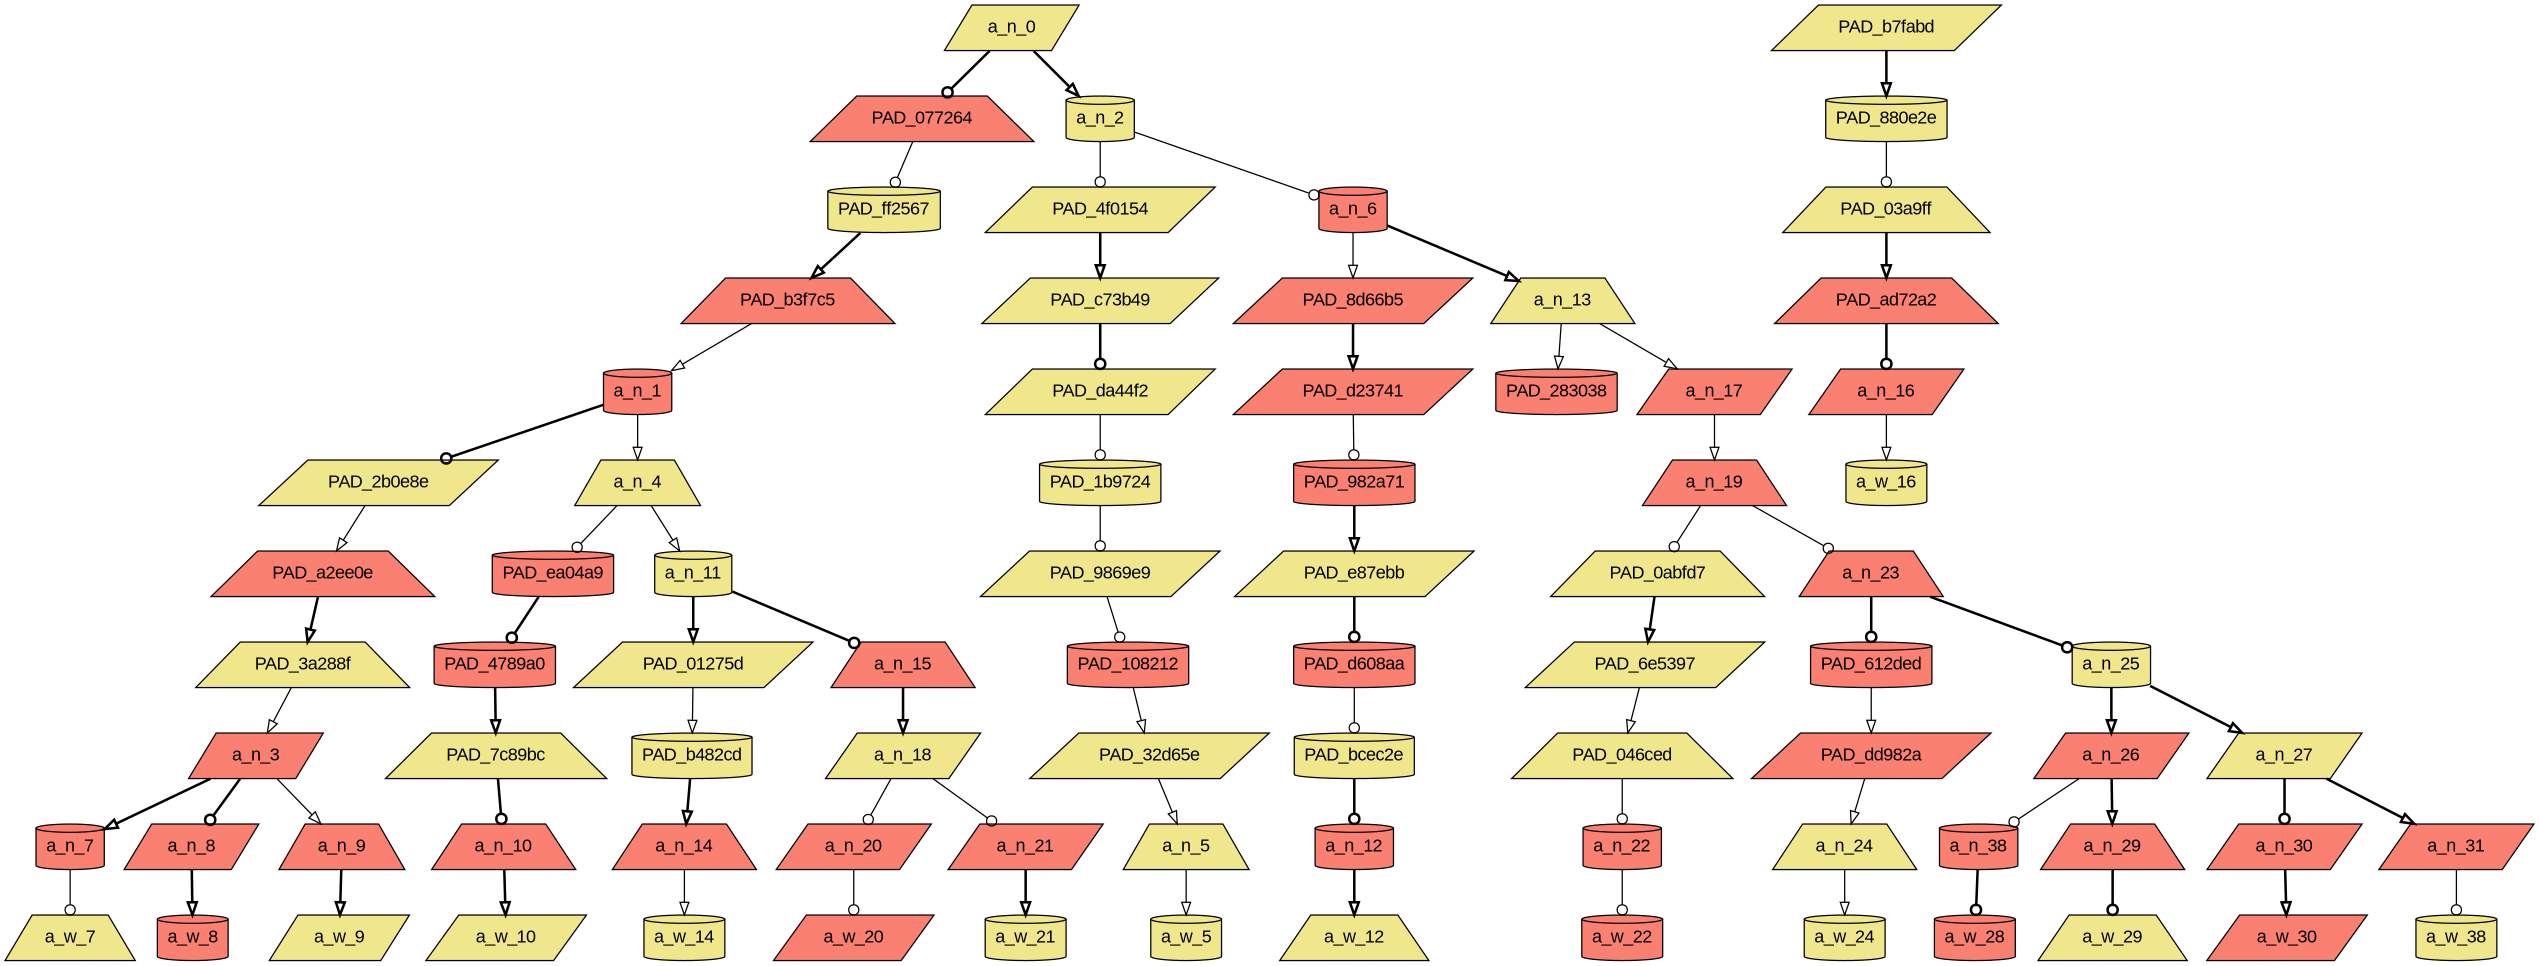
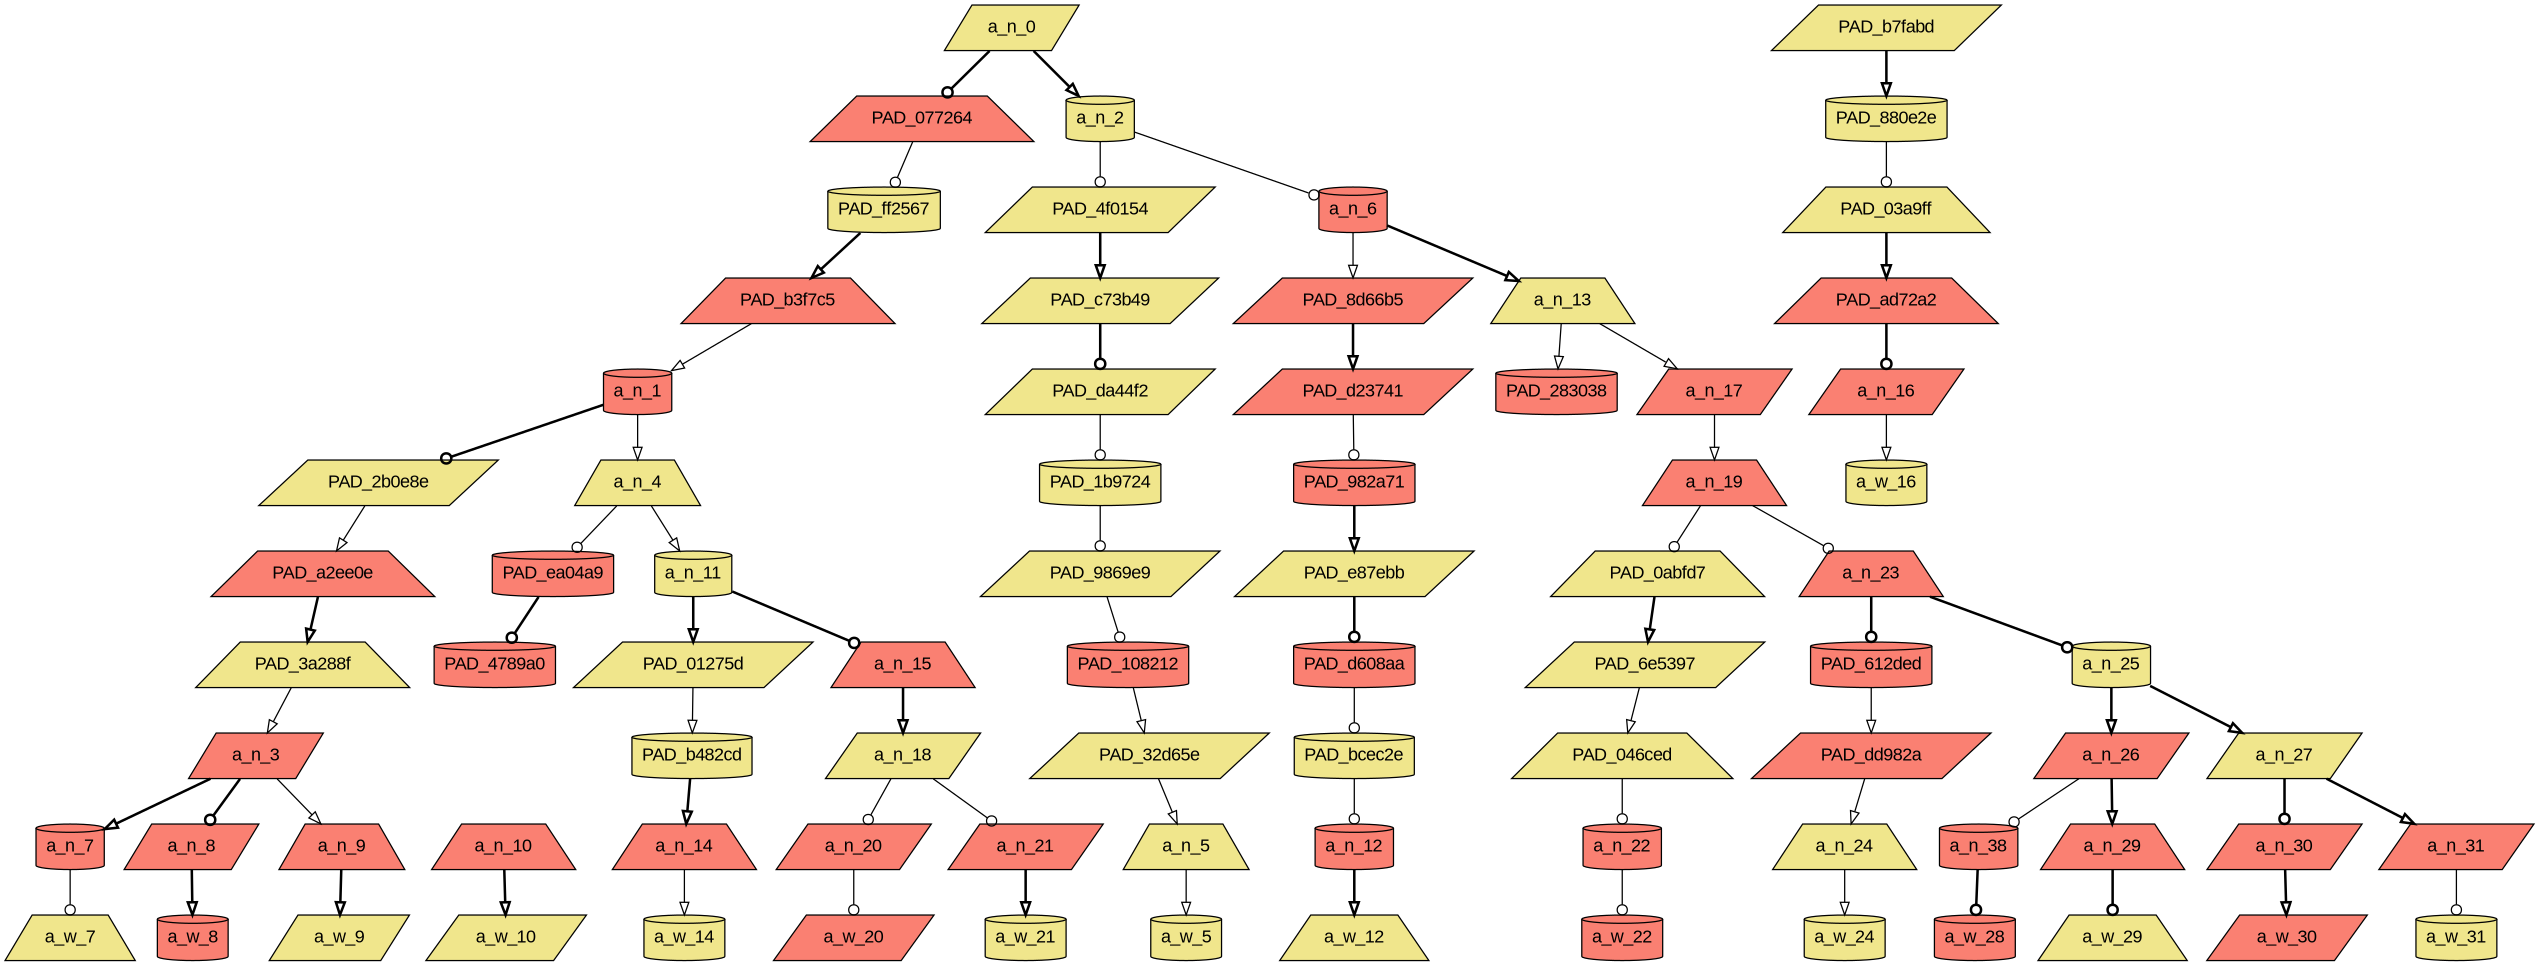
node "PAD_7c89bc": removed
edge "PAD_bcec2e" -> "a_n_12": style bold -> solid
node "a_w_38": label "a_w_38" -> "a_w_31"
